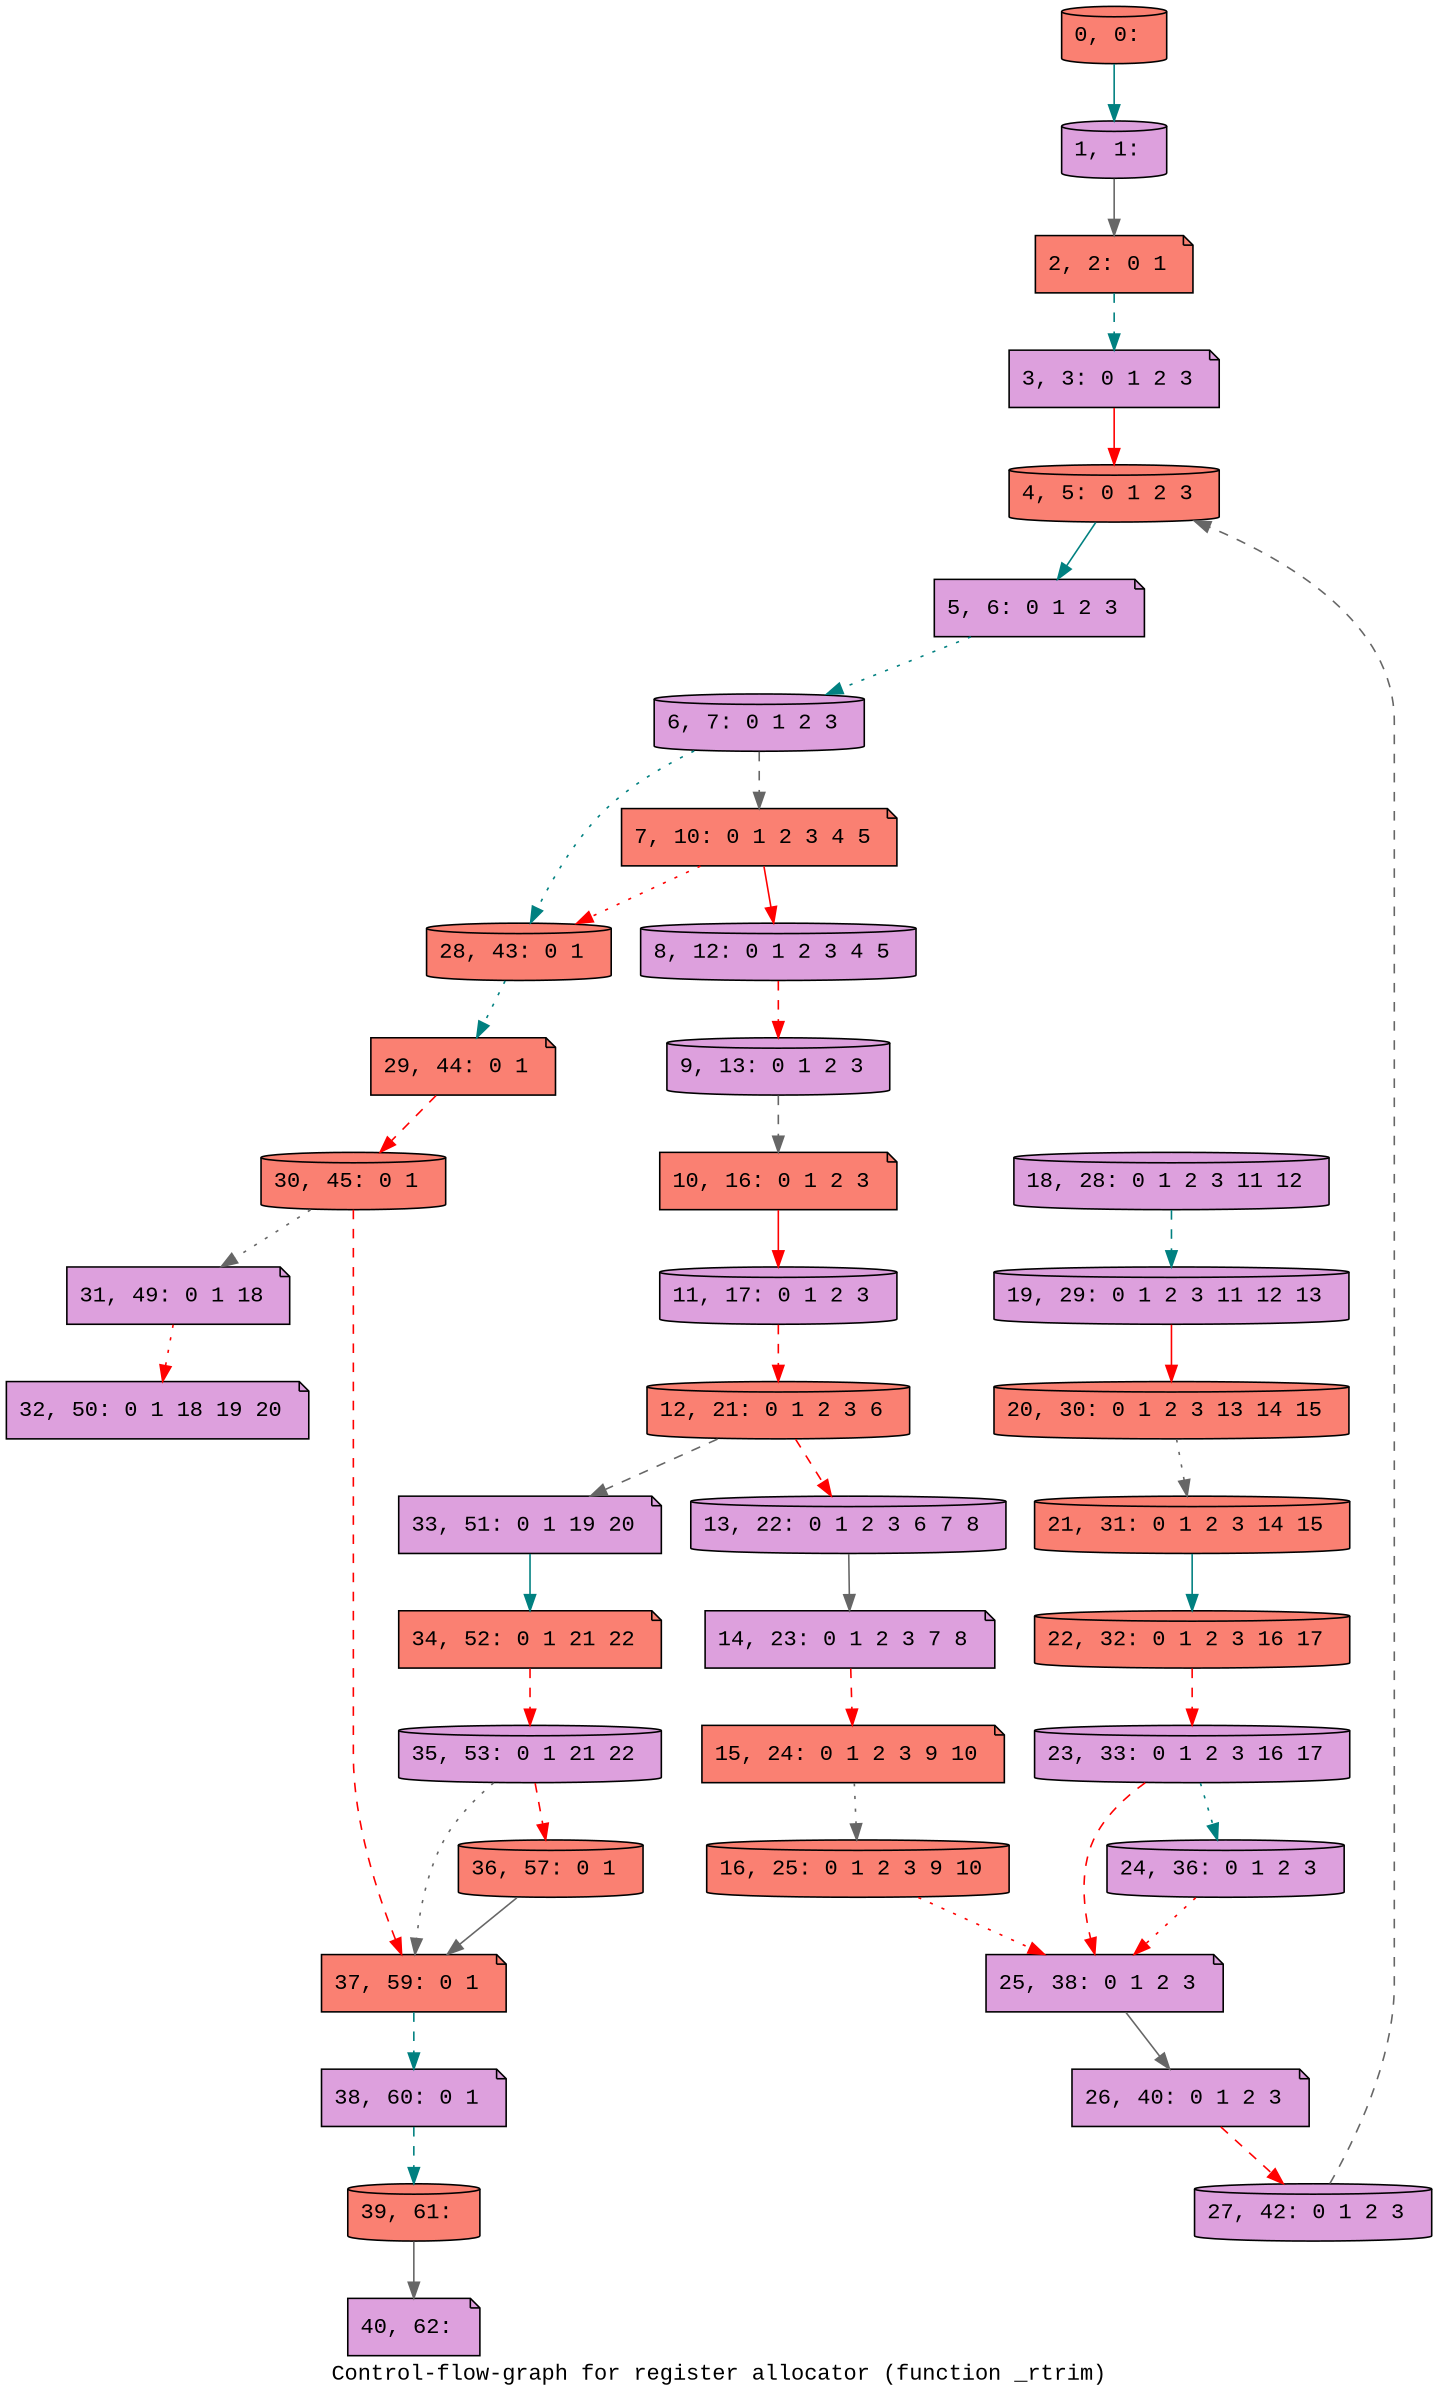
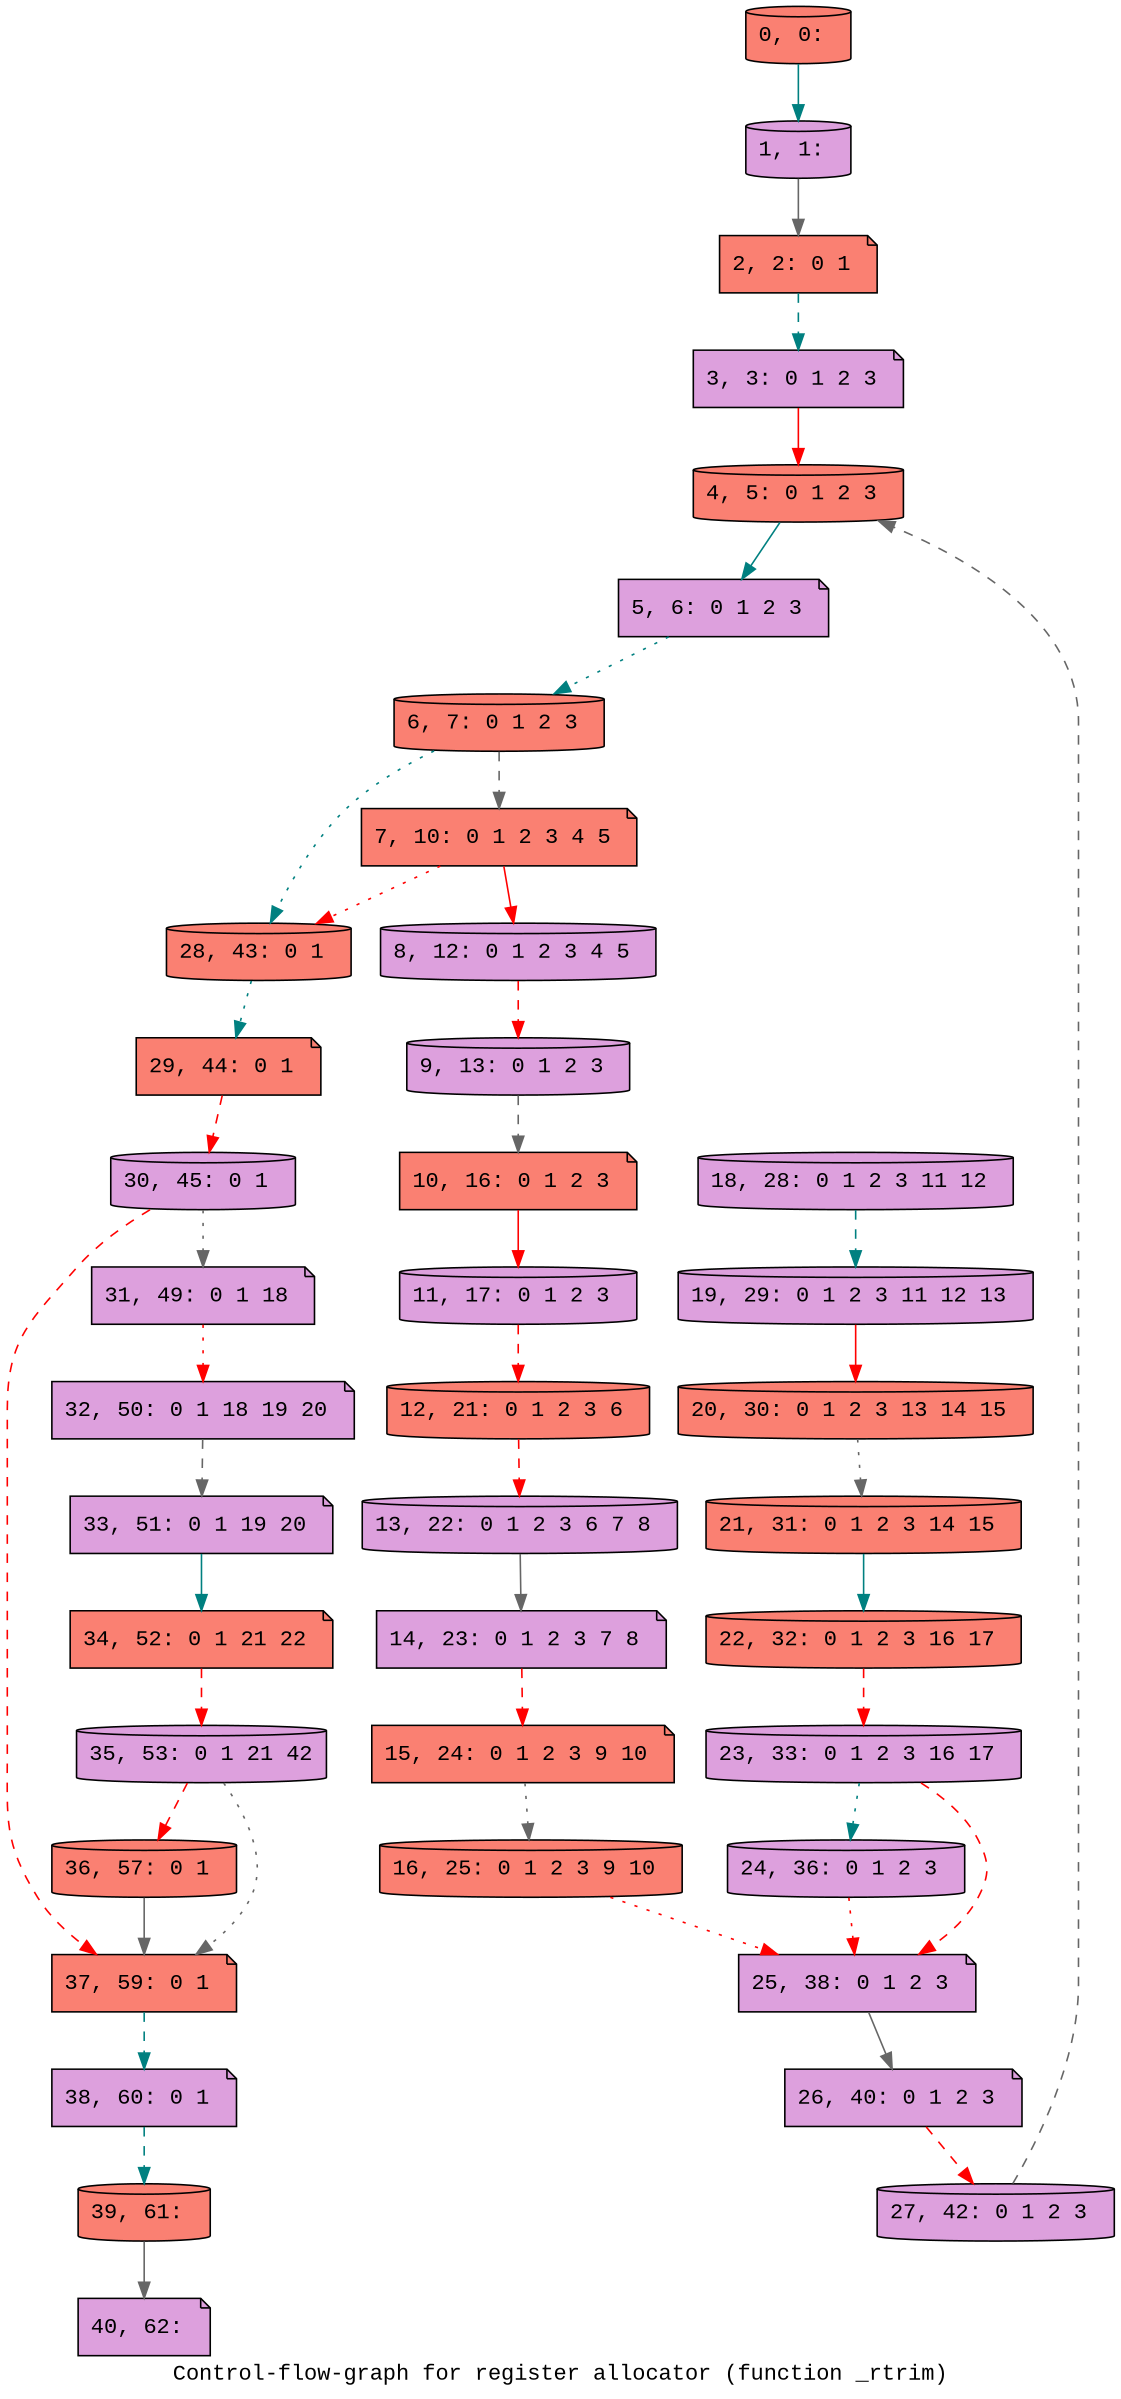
node "6, 7: 0 1 2 3": fillcolor plum -> salmon
node "30, 45: 0 1": fillcolor salmon -> plum
edge "12, 21: 0 1 2 3 6" -> "33, 51: 0 1 19 20": now "32, 50: 0 1 18 19 20" -> "33, 51: 0 1 19 20"
node "35, 53: 0 1 21 22": label "35, 53: 0 1 21 22" -> "35, 53: 0 1 21 42"
